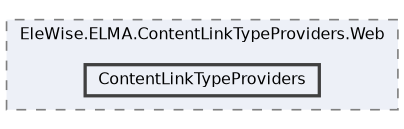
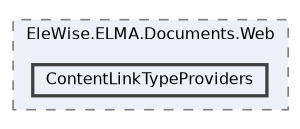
cluster "EleWise.ELMA.ContentLinkTypeProviders.Web": label "EleWise.ELMA.ContentLinkTypeProviders.Web" -> "EleWise.ELMA.Documents.Web"
